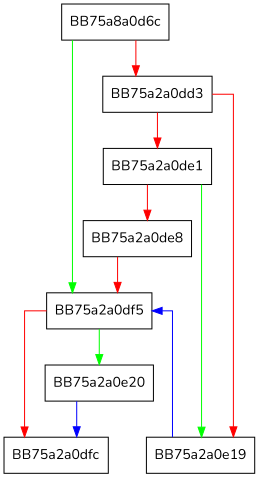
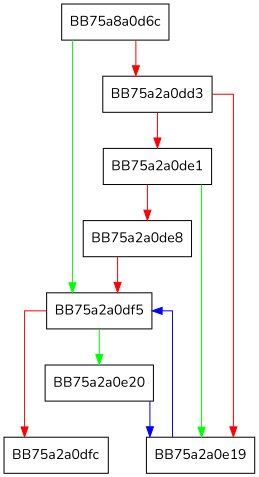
edge "BB75a2a0e20" -> "BB75a2a0dfc": now "BB75a2a0e20" -> "BB75a2a0e19"
